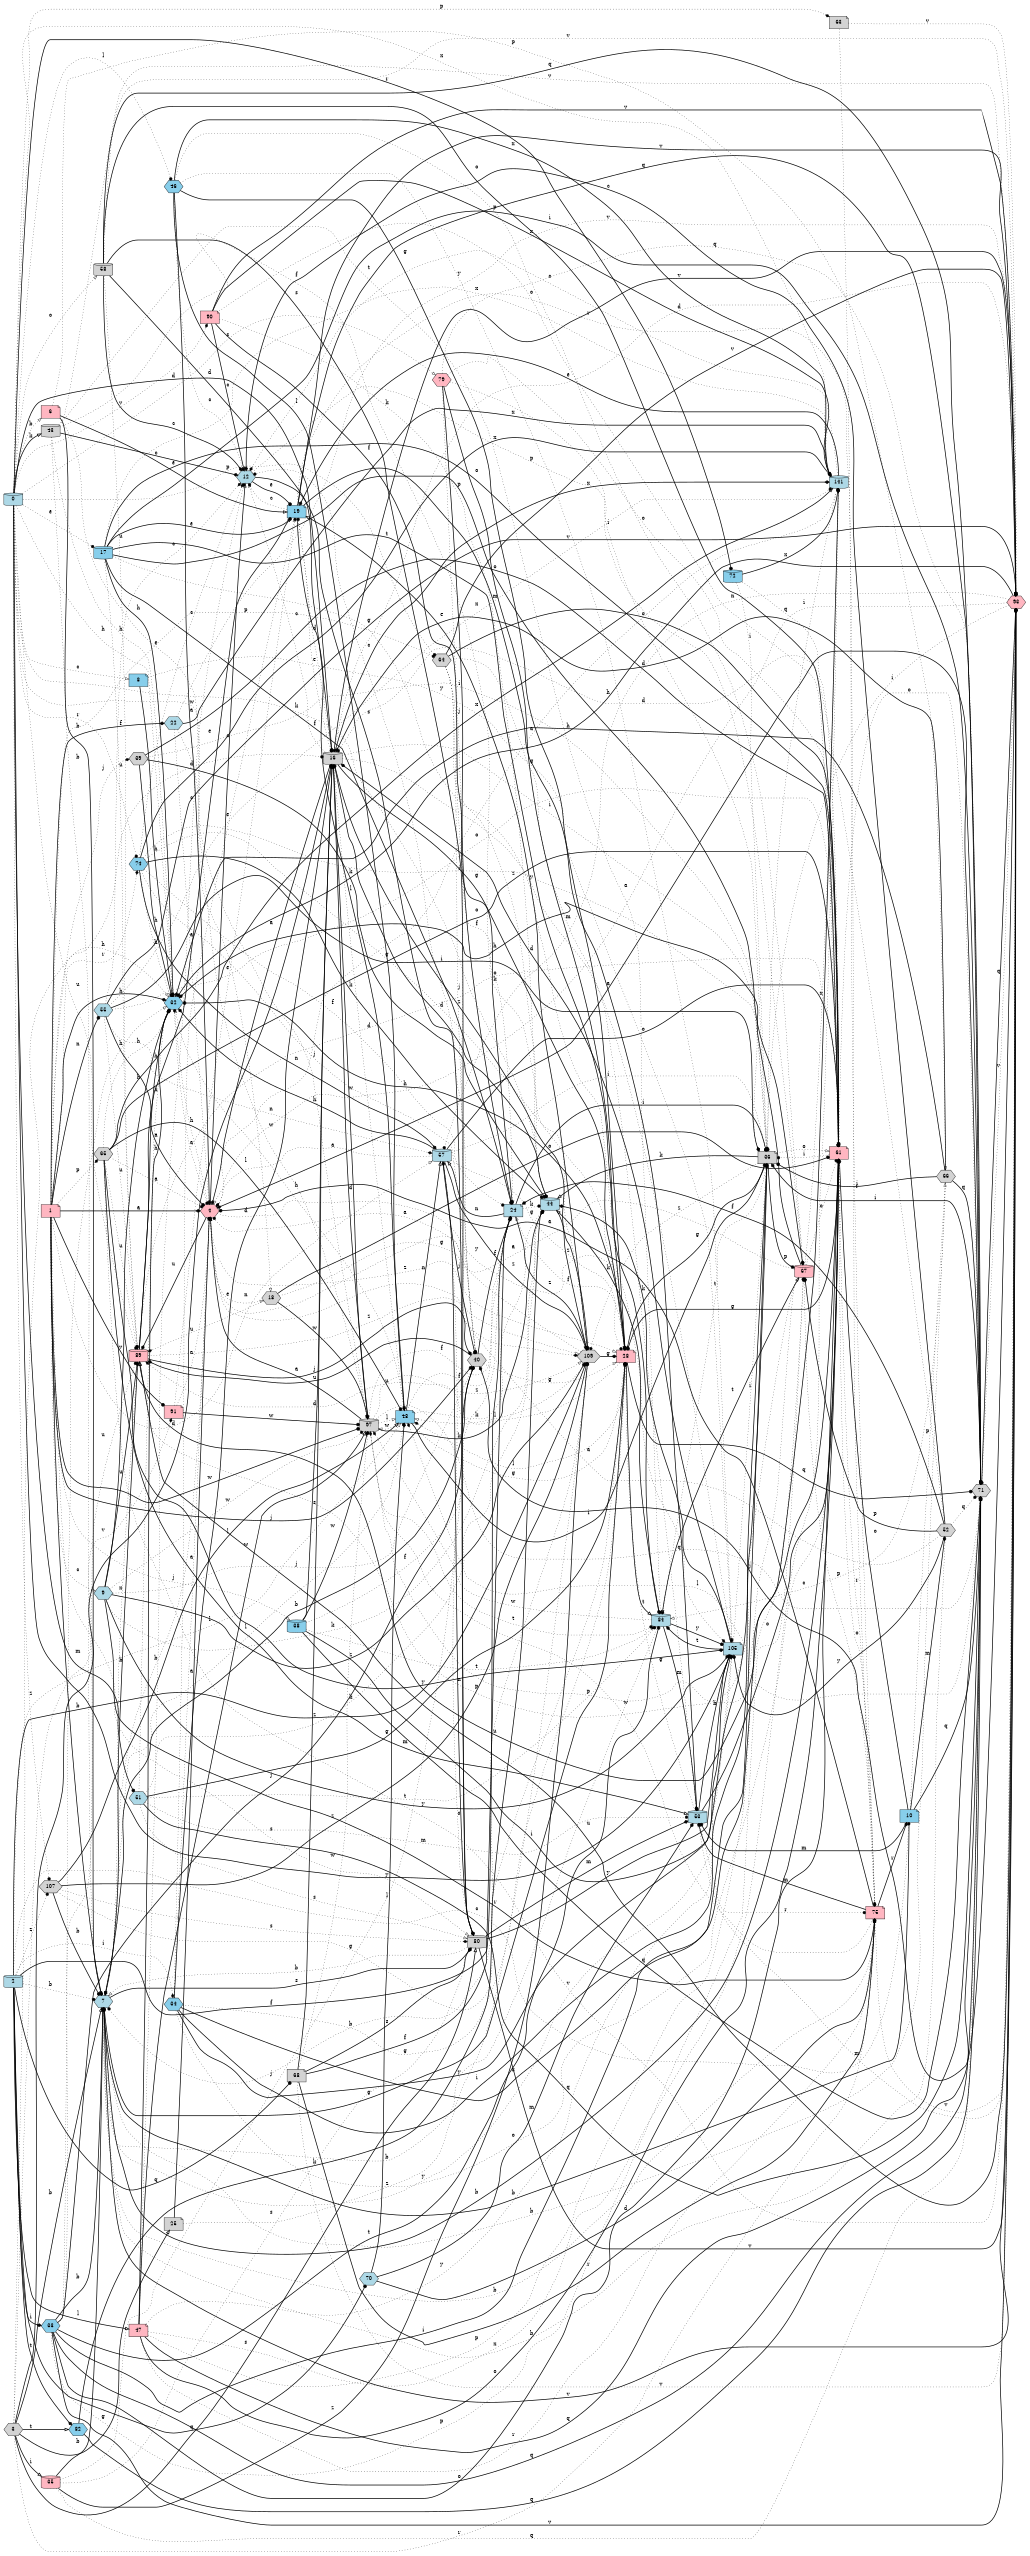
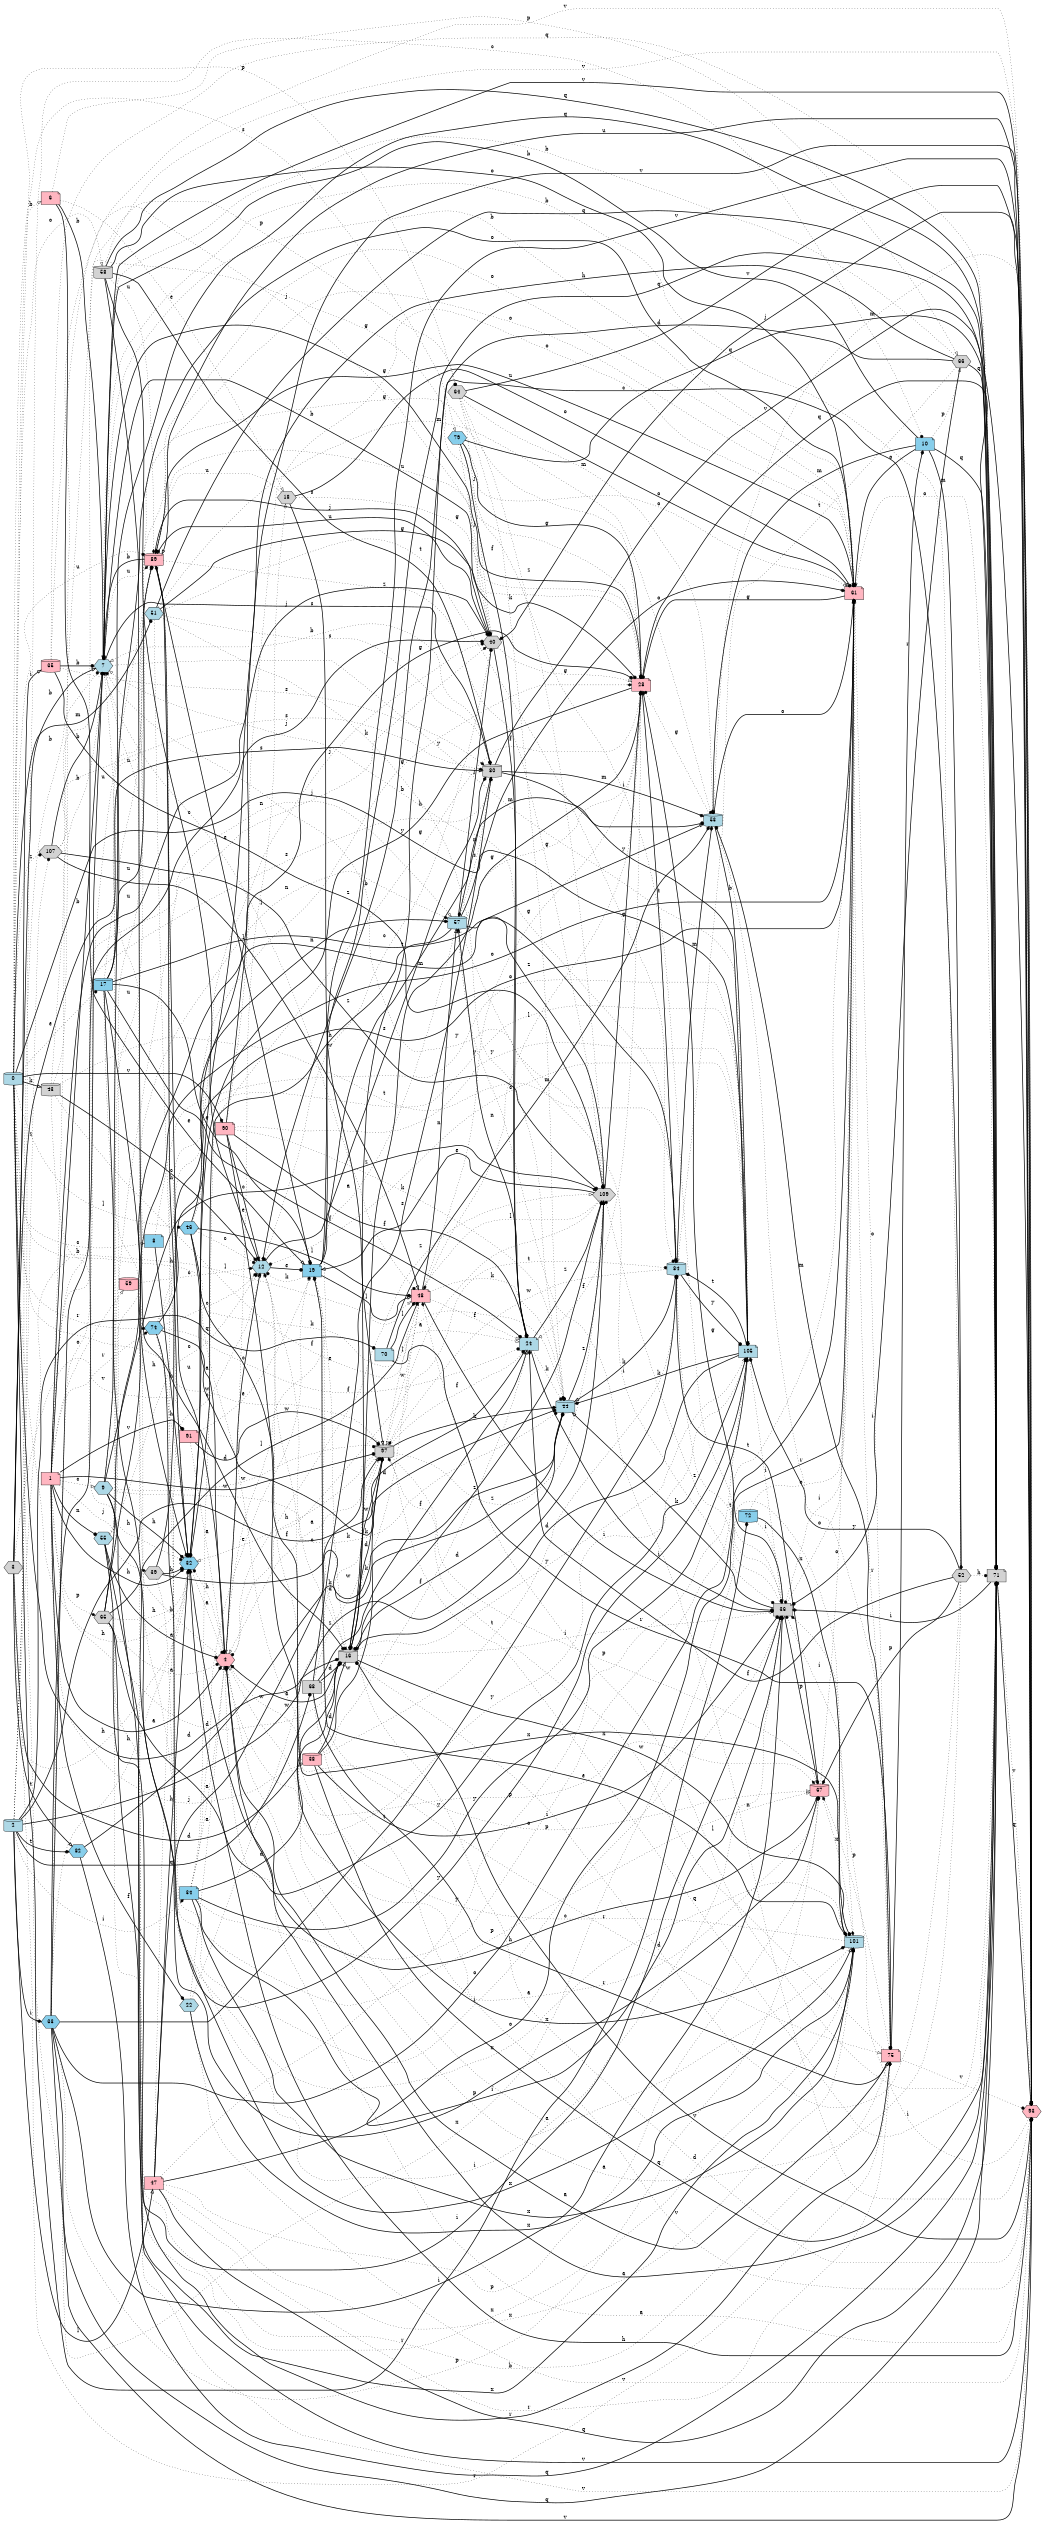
node "63": removed
edge "0" -> "72": arrowhead dot -> diamond
edge "17" -> "71": label "i" -> "q"
node "79": fillcolor lightpink -> skyblue
edge "0" -> "90": style dotted -> bold
node "141": label "141" -> "101"
edge "19" -> "12": label "c" -> "k"
edge "79" -> "71": style dotted -> bold
edge "72" -> "61": label "q" -> "o"
edge "90" -> "105": added, label "y"
edge "71" -> "93": arrowhead onormal -> dot
edge "105" -> "12": added, label "c"
edge "48" -> "32": now "97" -> "32"
node "59": added
edge "97" -> "4": style bold -> dotted
node "48": fillcolor skyblue -> lightpink
node "71": shape hexagon -> note
edge "68" -> "16": label "s" -> "d"
edge "52" -> "71": label "q" -> "h"
edge "66" -> "84": label "c" -> "t"
edge "7" -> "89": label "x" -> "u"
node "38": fillcolor skyblue -> lightpink
edge "3" -> "32": arrowhead onormal -> diamond
node "34": shape hexagon -> note
edge "61" -> "7": style bold -> dotted
edge "70" -> "75": label "d" -> "r"
node "25": removed
node "70": shape hexagon -> note
